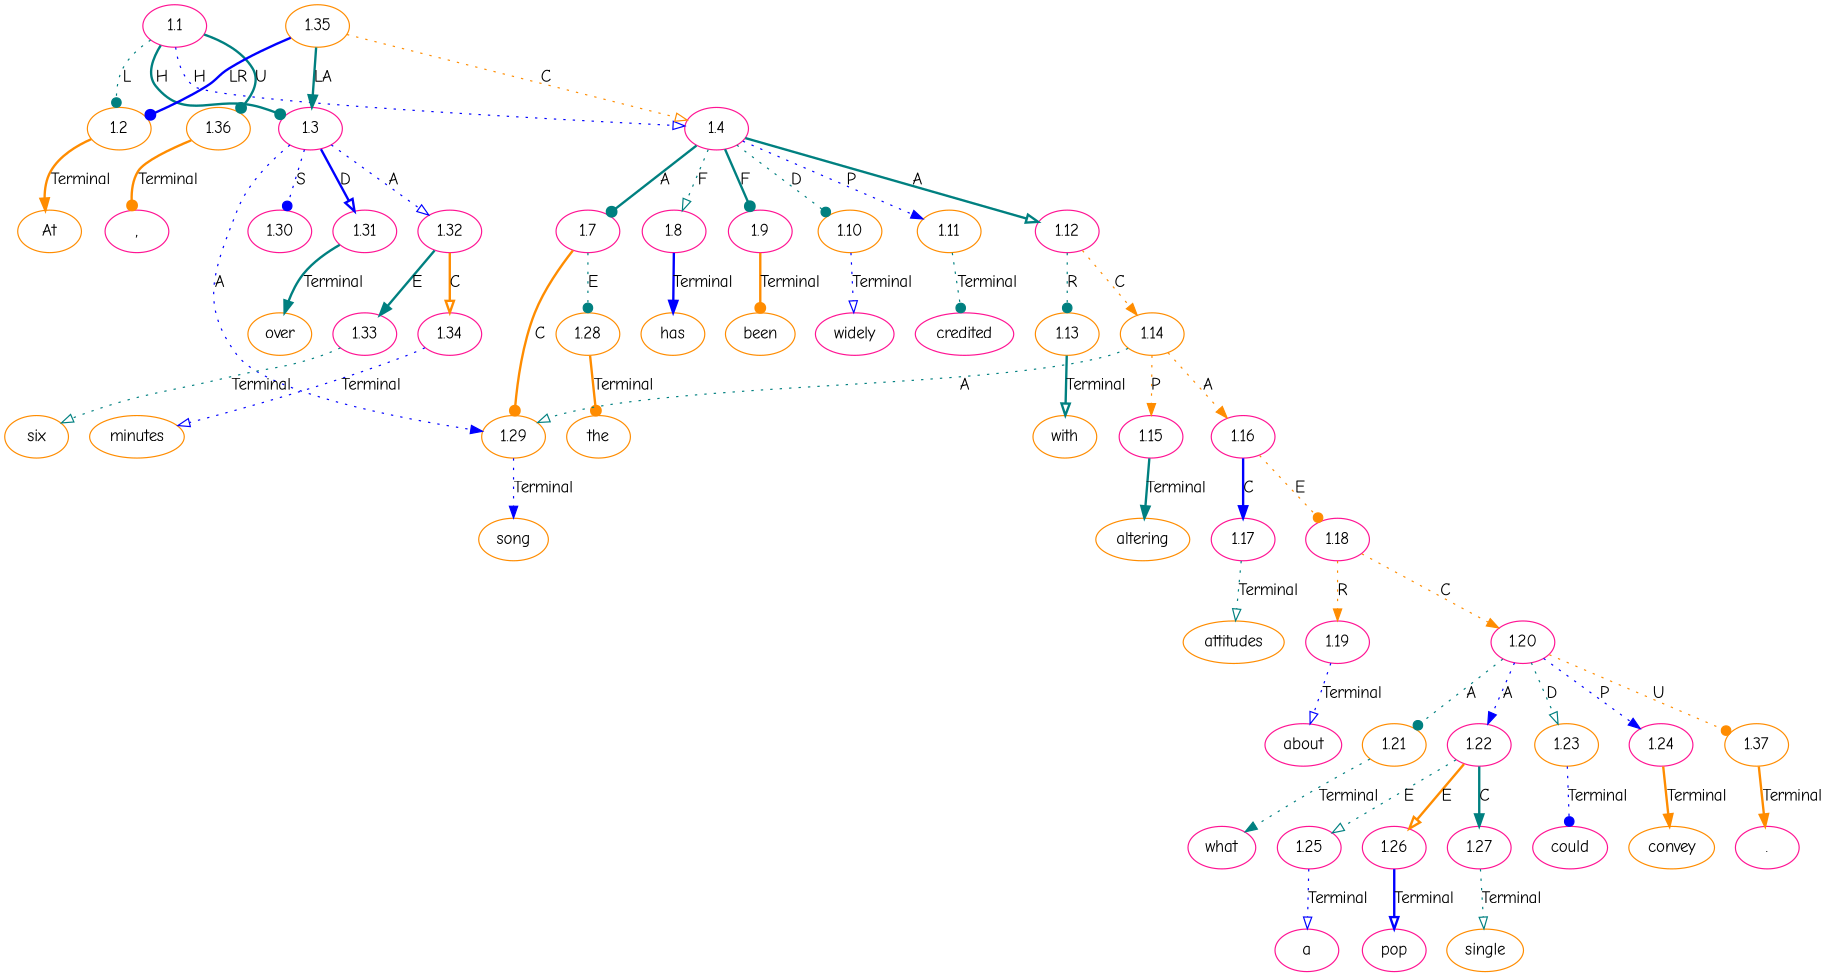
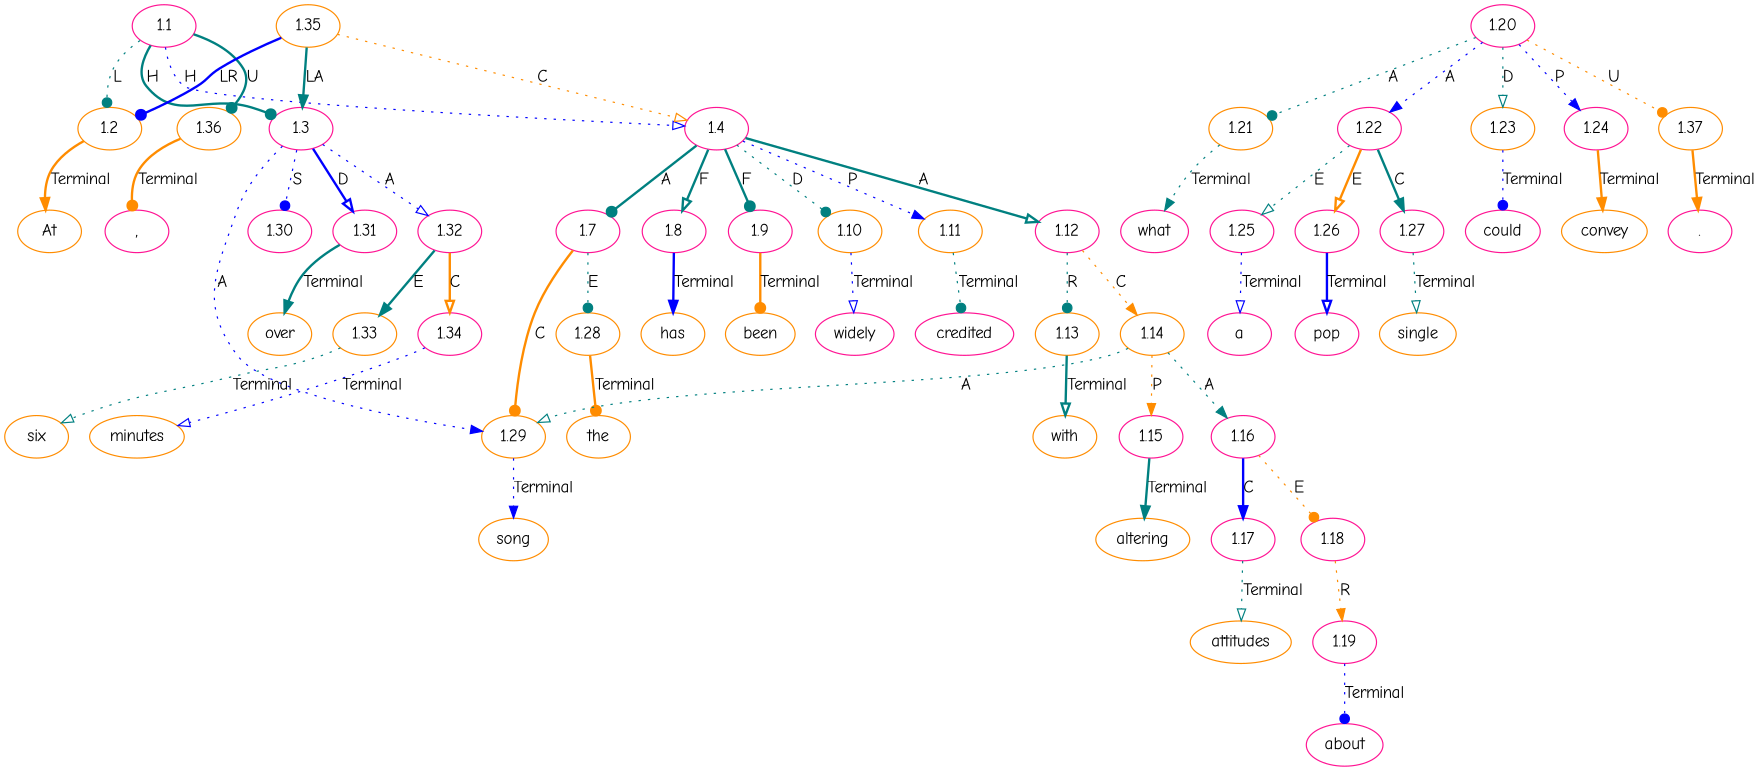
edge "1.4" -> "1.8": style dotted -> bold
node "1.33": color deeppink -> darkorange
edge "1.14" -> "1.16": color darkorange -> teal
edge "1.18" -> "1.20": removed, label "C"
edge "1.19" -> "about": arrowhead onormal -> dot
